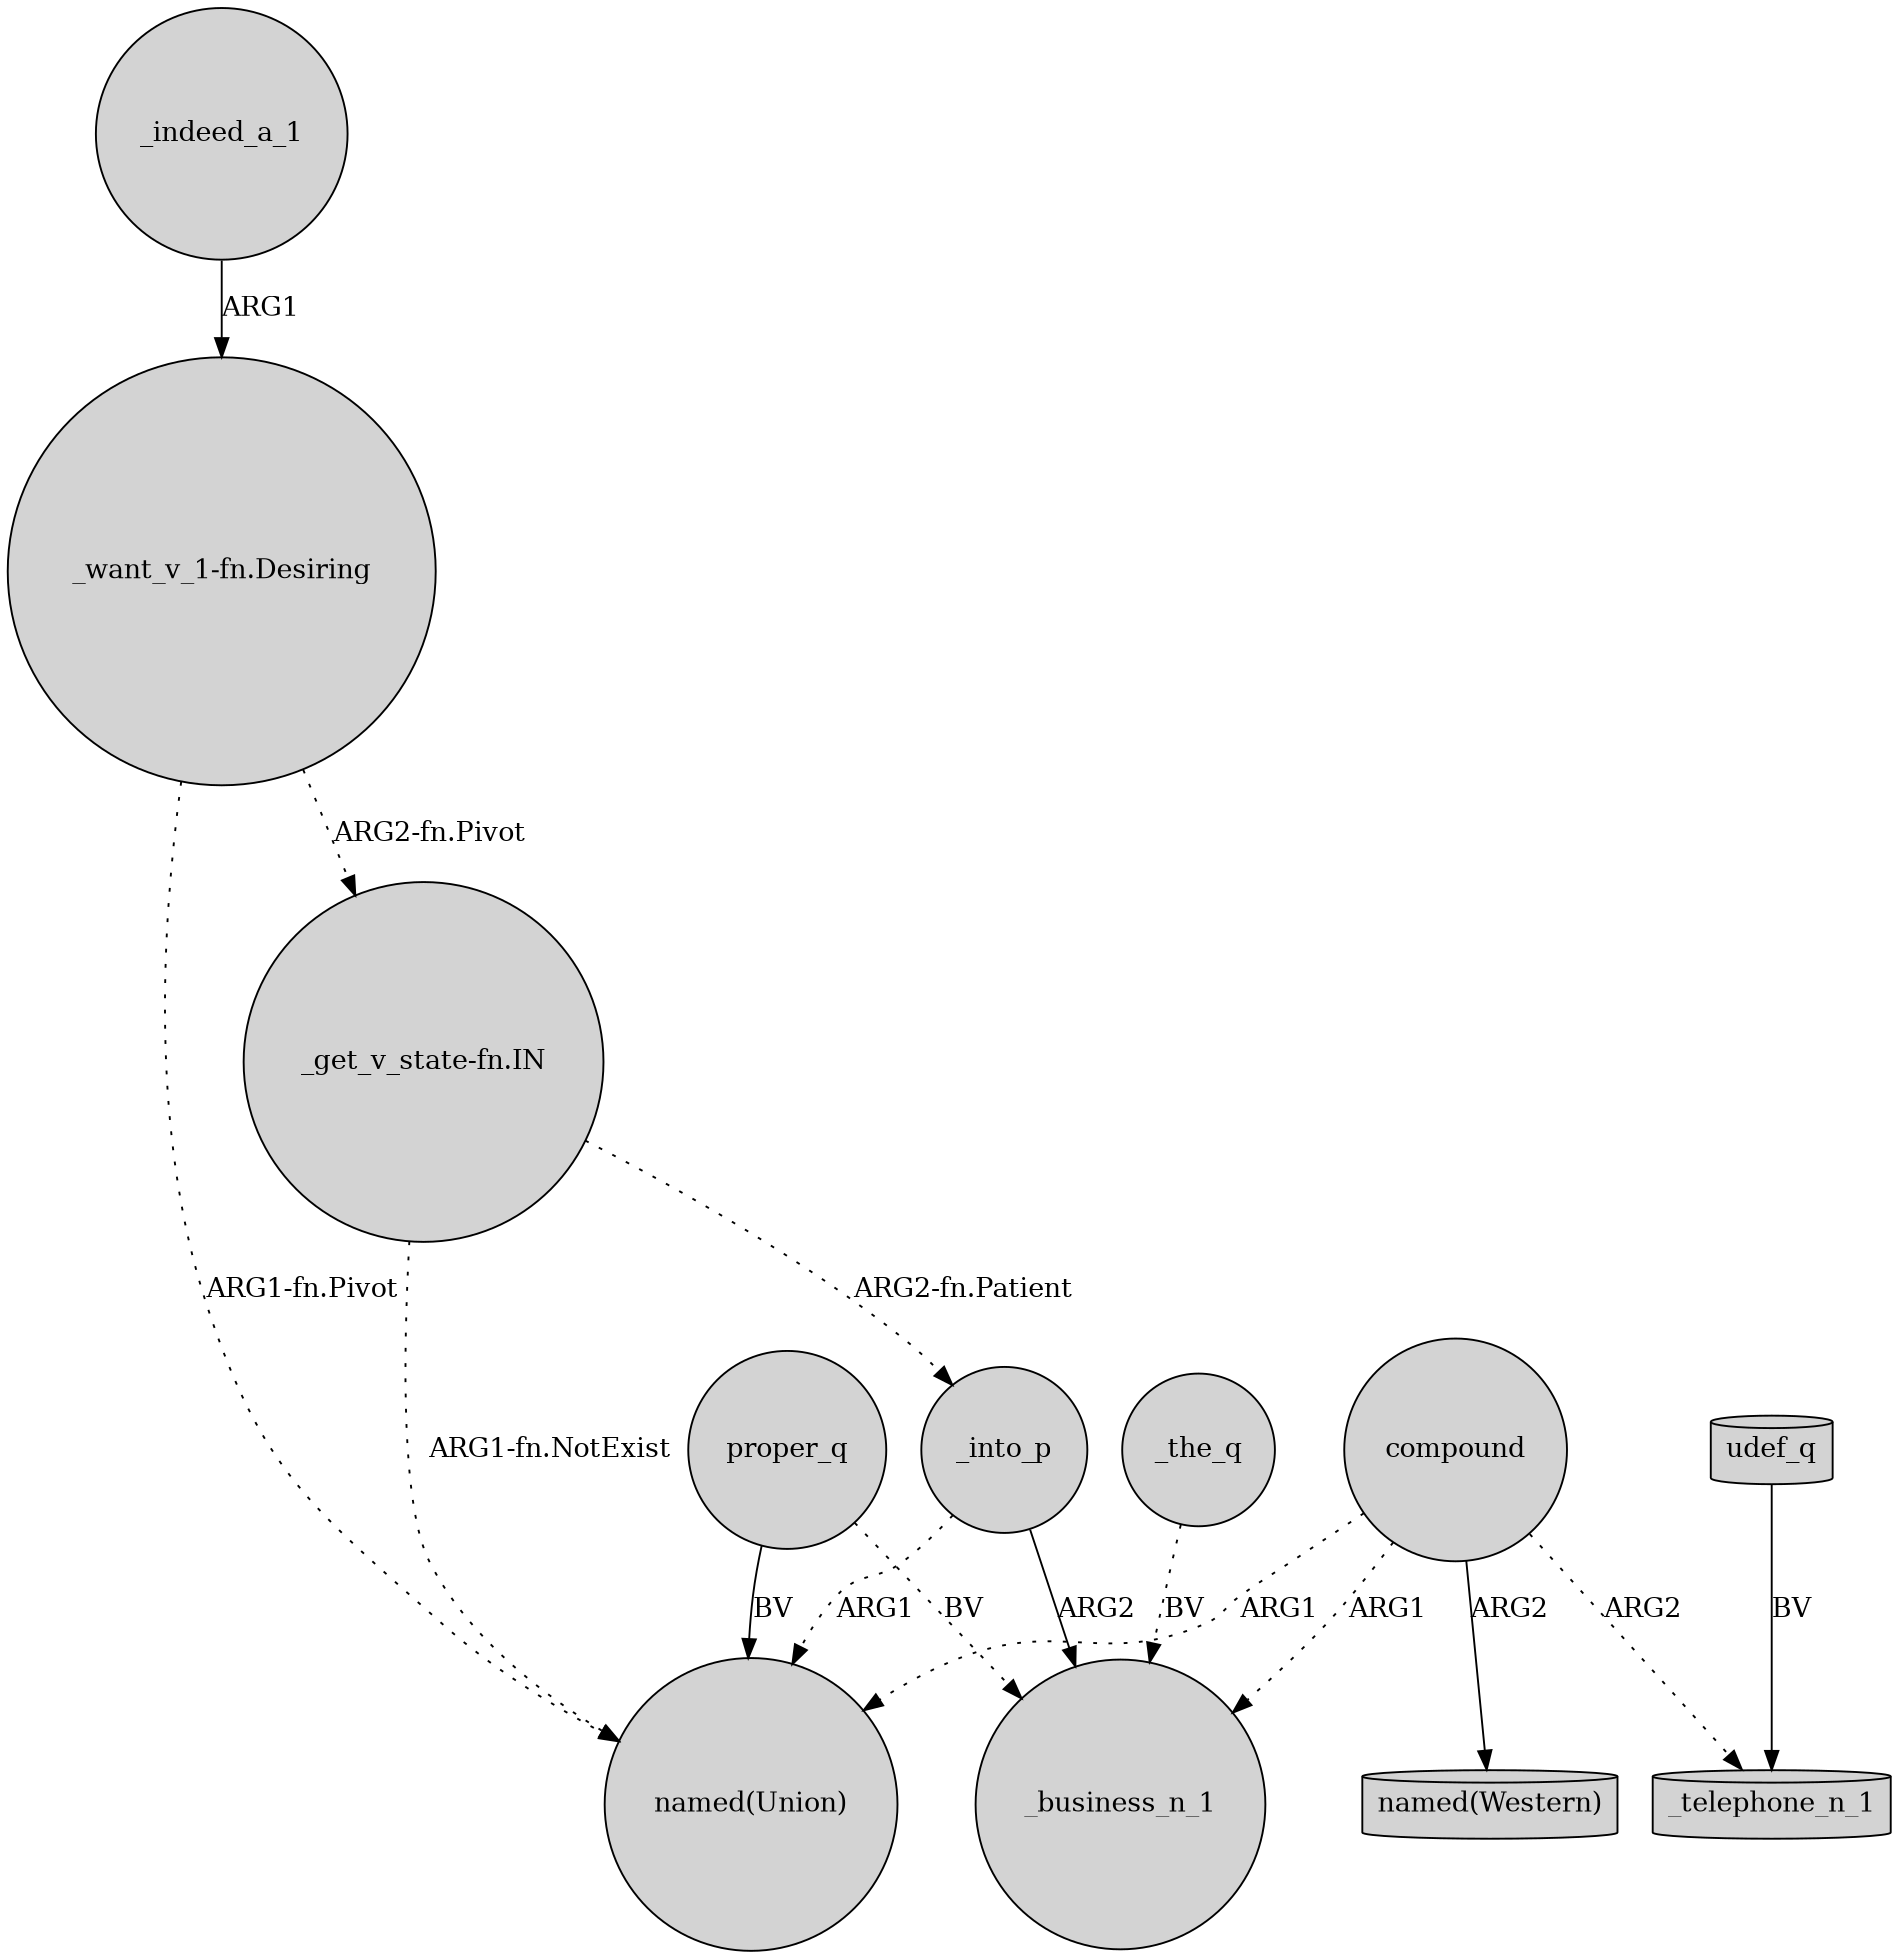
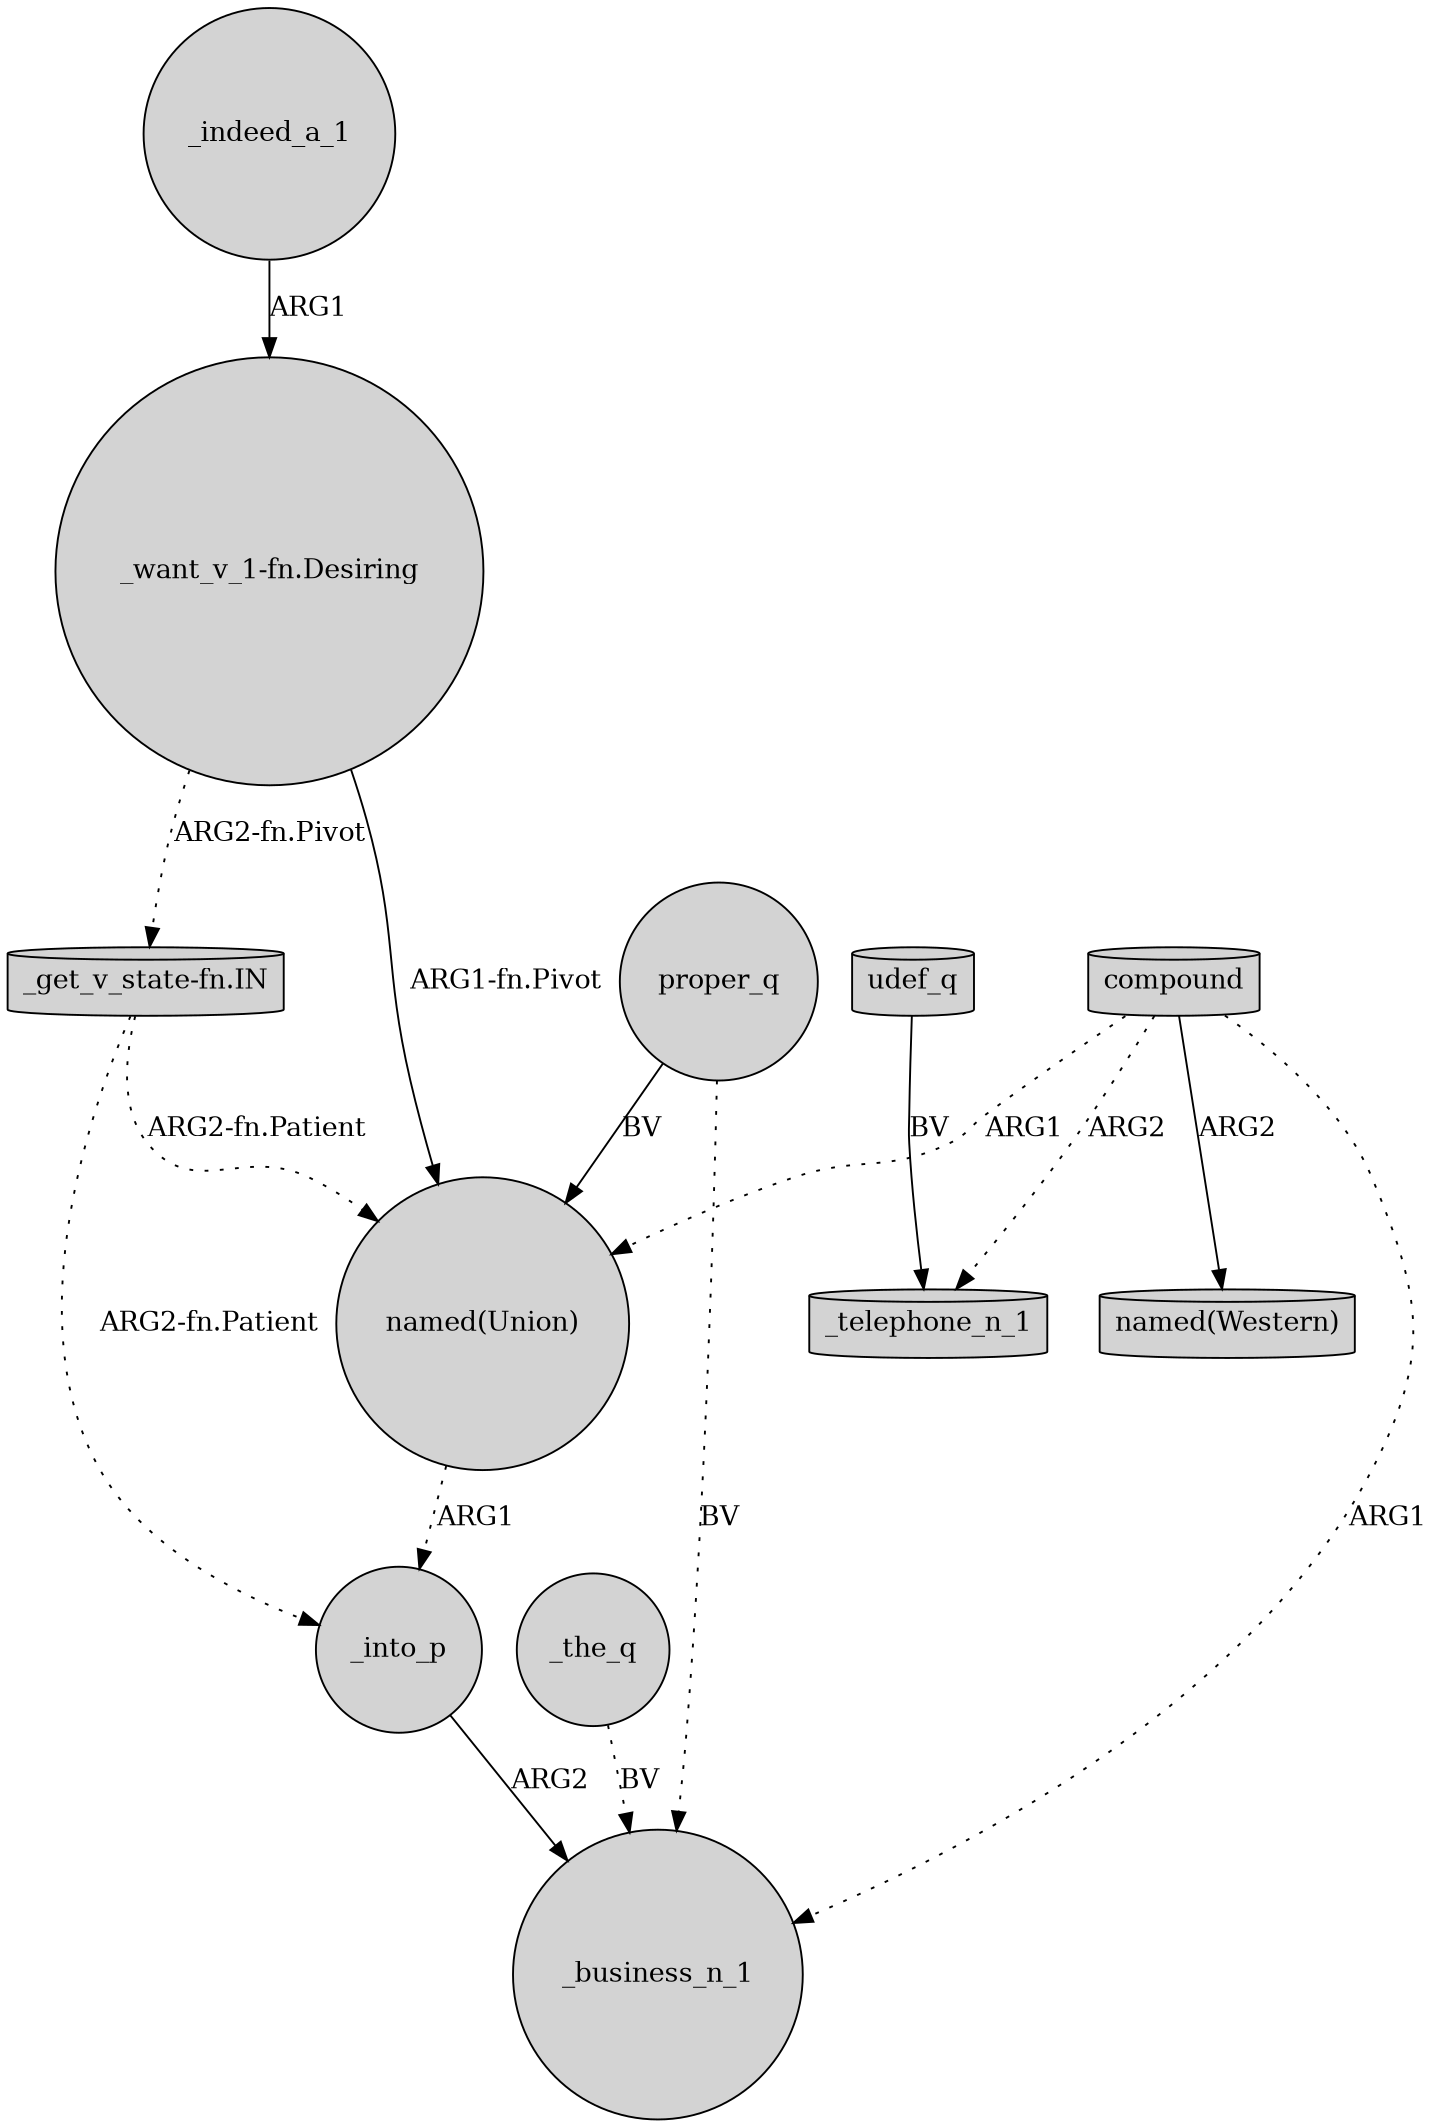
node "_get_v_state-fn.IN": shape circle -> cylinder
edge "_want_v_1-fn.Desiring" -> "named(Union)": style dotted -> solid
edge "_get_v_state-fn.IN" -> "named(Union)": label "ARG1-fn.NotExist" -> "ARG2-fn.Patient"
node "compound": shape circle -> cylinder
edge "_into_p" -> "named(Union)": reversed
